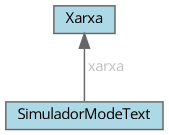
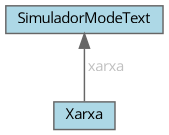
edge "SimuladorModeText" -> "Xarxa": reversed
